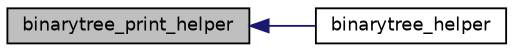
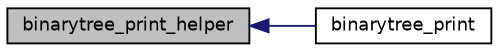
node "binarytree_helper": label "binarytree_helper" -> "binarytree_print"
